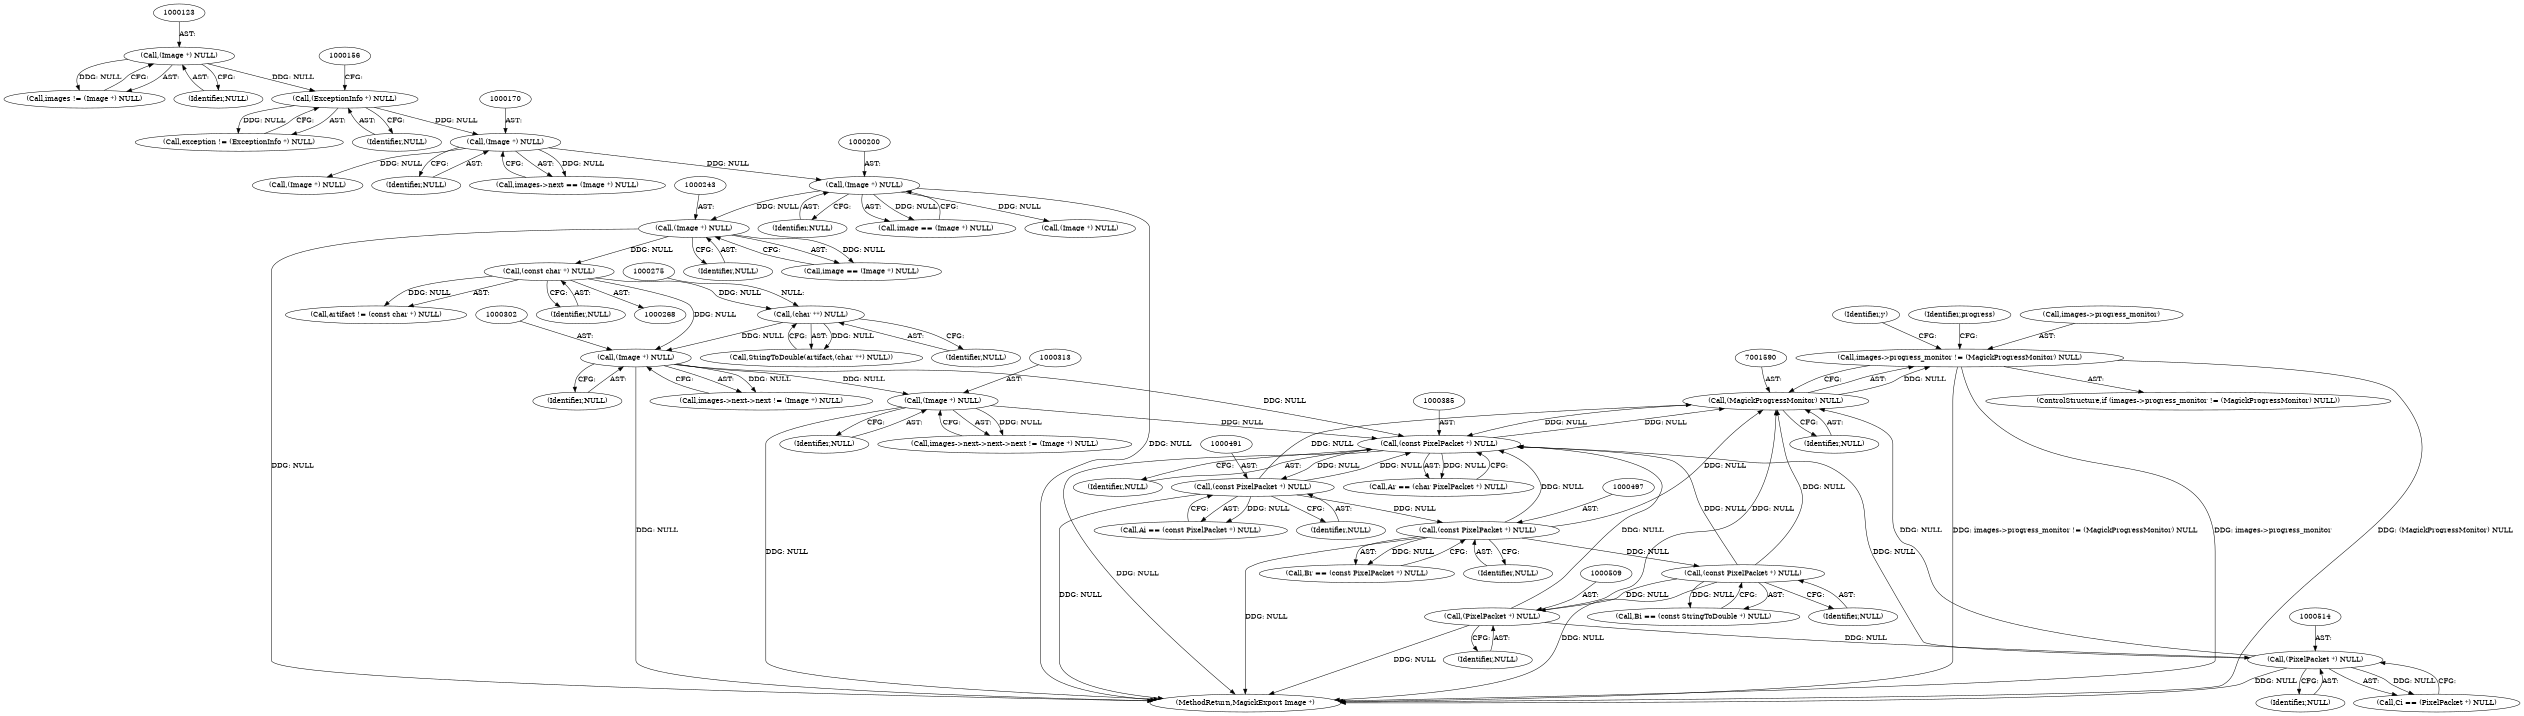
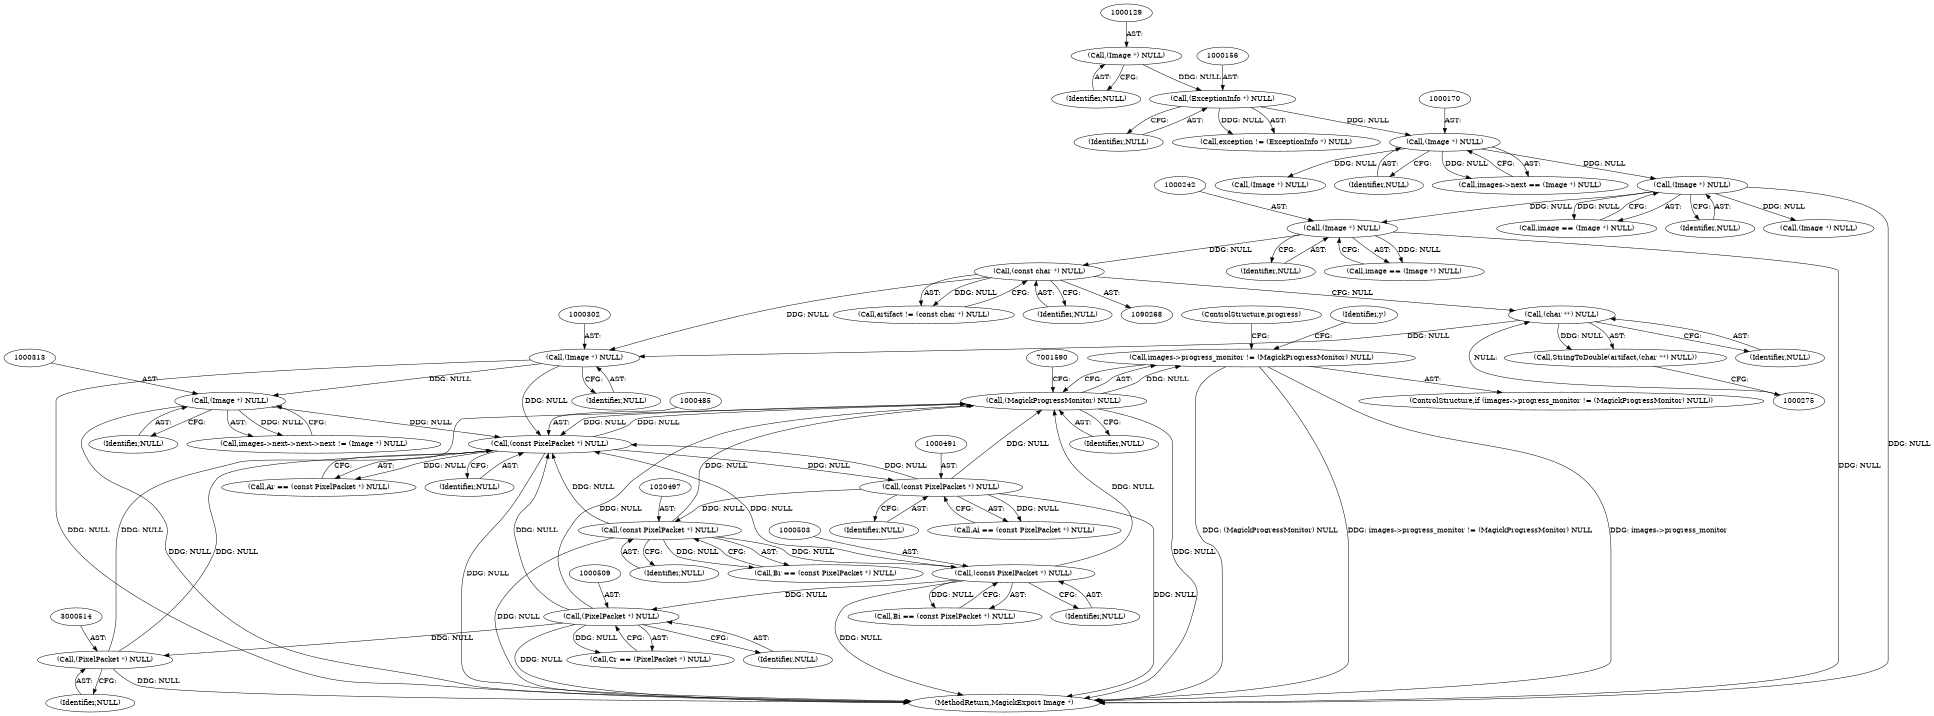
node "1000123": label "1000123" -> "1000129"
edge "1000156" -> "(Call,(ExceptionInfo *) NULL)": label "CFG: " -> "AST: "
node "(Call,images != (Image *) NULL)": removed
edge "(Call,exception != (ExceptionInfo *) NULL)" -> "(Call,(ExceptionInfo *) NULL)": removed, label "CFG:"
node "1000200": removed
node "1000243": label "1000243" -> "1000242"
edge "(Call,(const char *) NULL)" -> "(Call,(char **) NULL)": label "DDG: NULL" -> "CFG: NULL"
edge "(Call,artifact != (const char *) NULL)" -> "(Call,(const char *) NULL)": added, label "CFG:"
node "1000268": label "1000268" -> "1090268"
node "(Identifier,progress)": label "(Identifier,progress)" -> "(ControlStructure,progress)"
node "(Call,images->progress_monitor)": removed
edge "(Call,StringToDouble(artifact,(char **) NULL))" -> "(Call,(char **) NULL)": now "(Call,StringToDouble(artifact,(char **) NULL))" -> "1000275"
edge "7001590" -> "(Call,(MagickProgressMonitor) NULL)": label "AST: " -> "CFG: "
node "(Call,images->next->next != (Image *) NULL)": removed
node "1000385": label "1000385" -> "1000485"
node "(Call,Ar == (char PixelPacket *) NULL)": label "(Call,Ar == (char PixelPacket *) NULL)" -> "(Call,Ar == (const PixelPacket *) NULL)"
node "1000497": label "1000497" -> "1020497"
node "1000503": added
edge "(Call,(MagickProgressMonitor) NULL)" -> "(MethodReturn,MagickExport Image *)": added, label "DDG: NULL"
node "(Call,Bi == (const StringToDouble *) NULL)": label "(Call,Bi == (const StringToDouble *) NULL)" -> "(Call,Bi == (const PixelPacket *) NULL)"
node "1000514": label "1000514" -> "3000514"
node "(Call,Cr == (PixelPacket *) NULL)": added
node "(Call,Ci == (PixelPacket *) NULL)": removed
